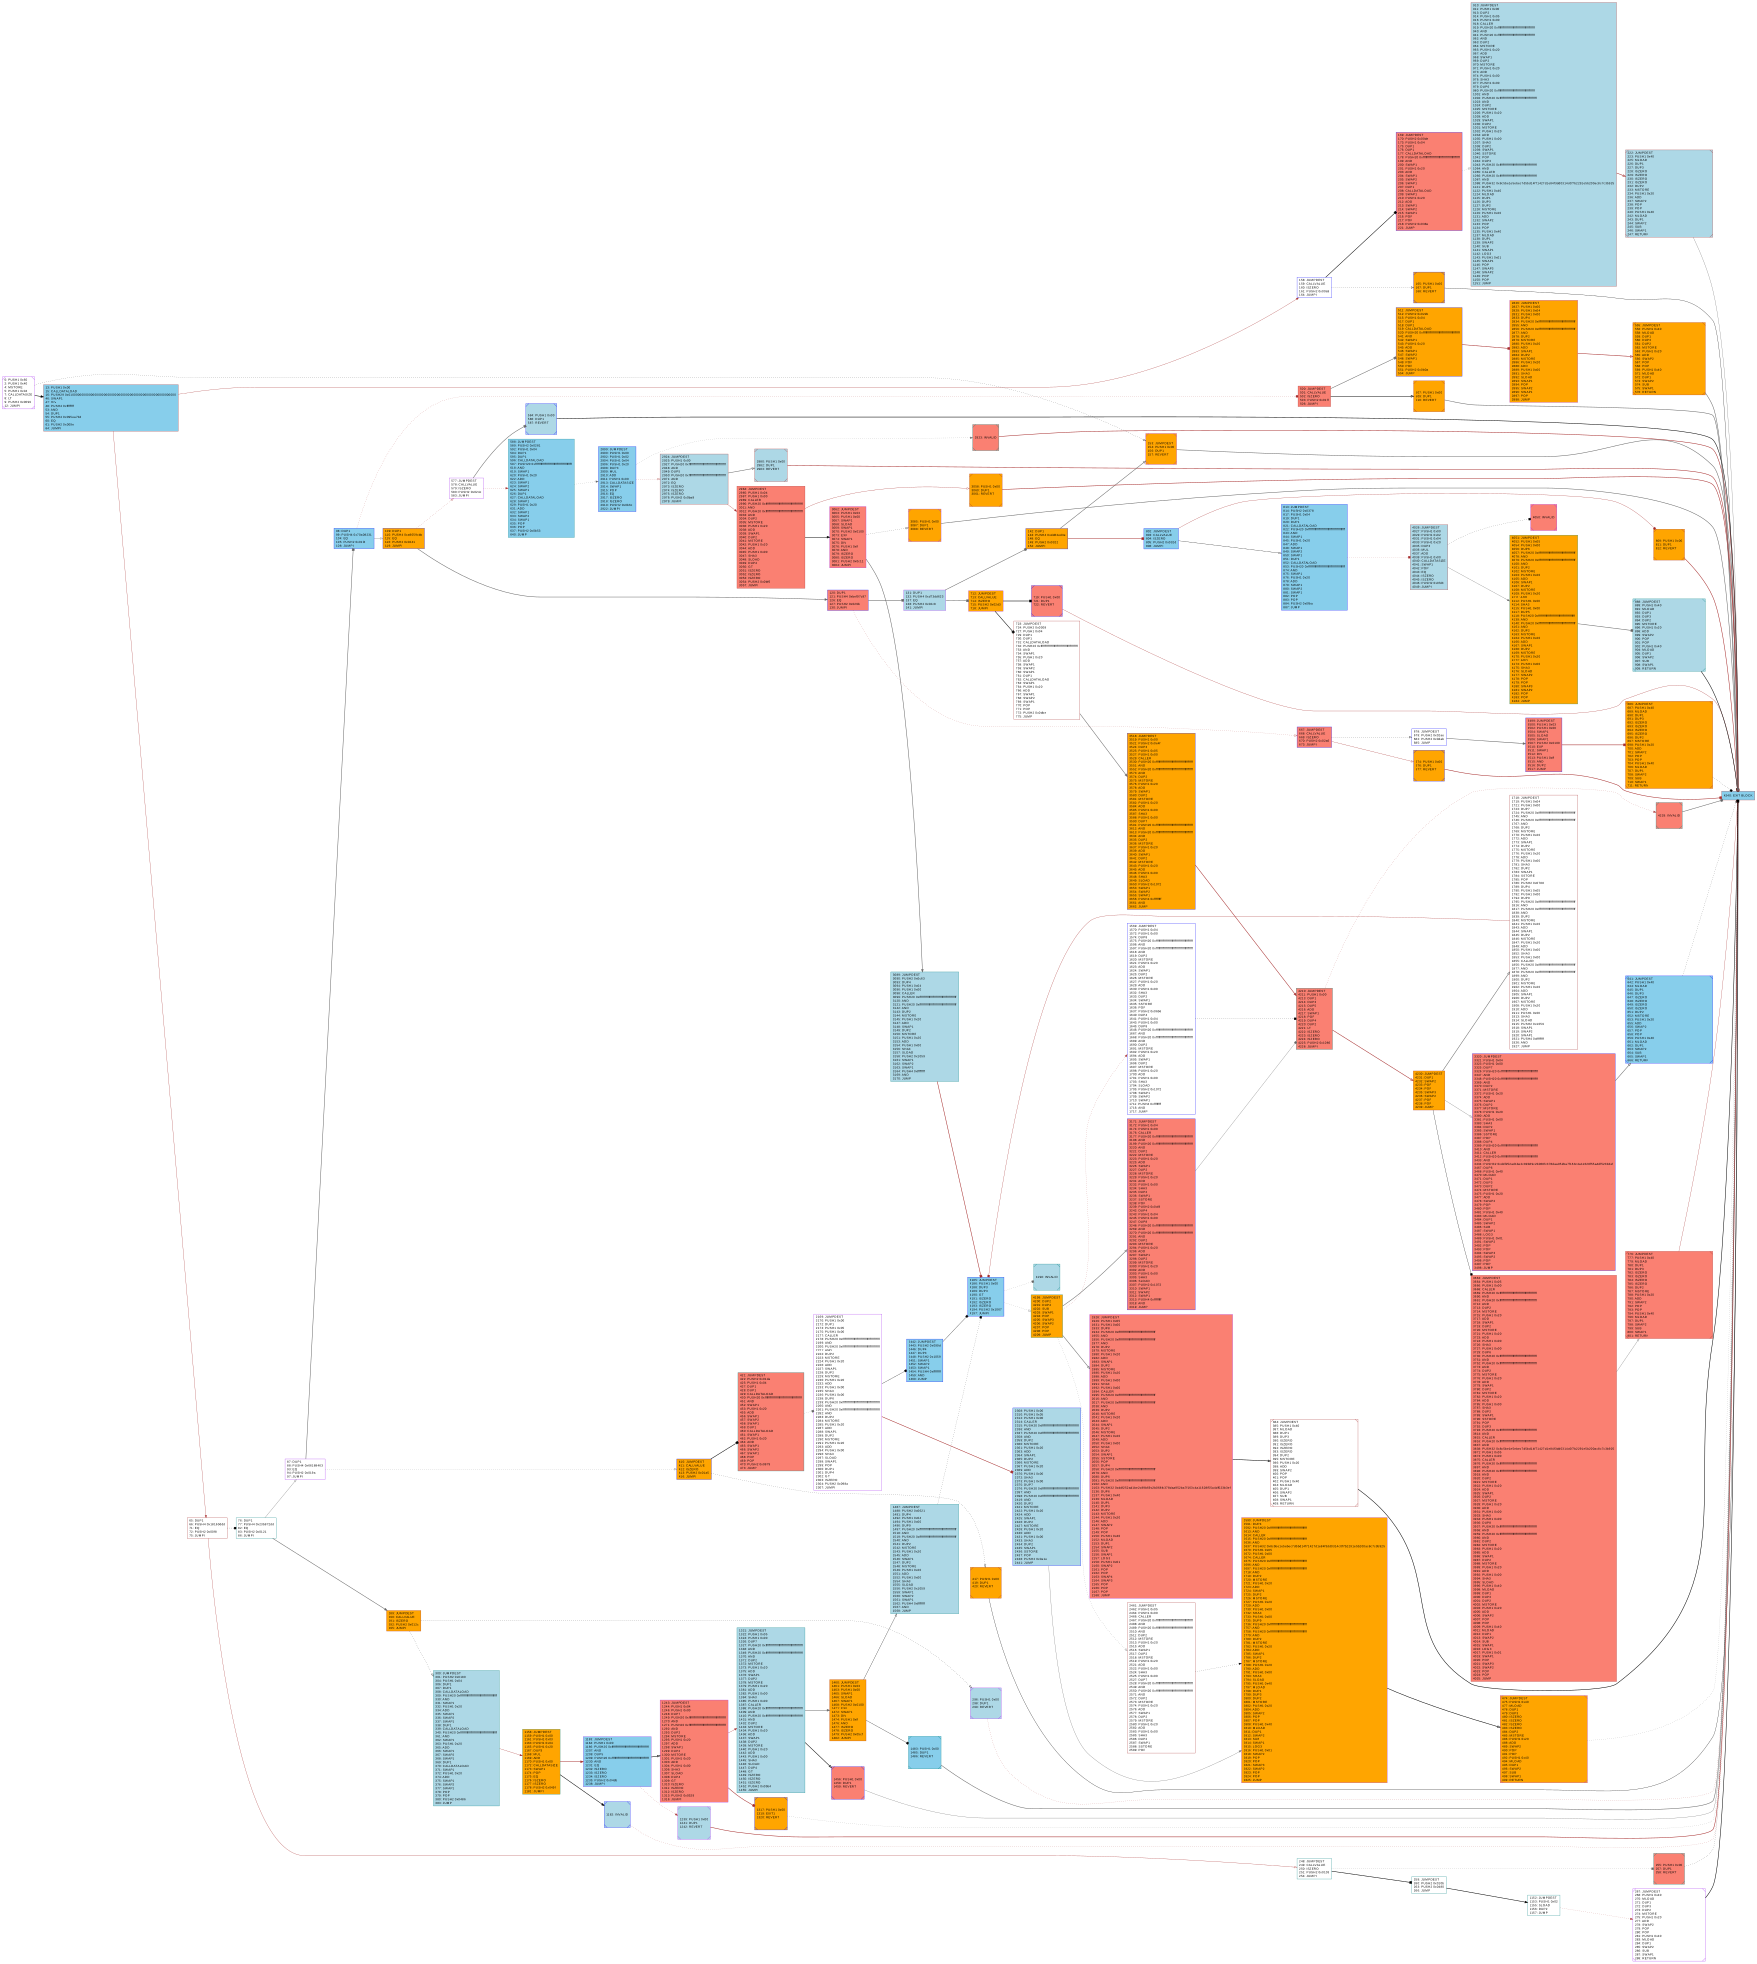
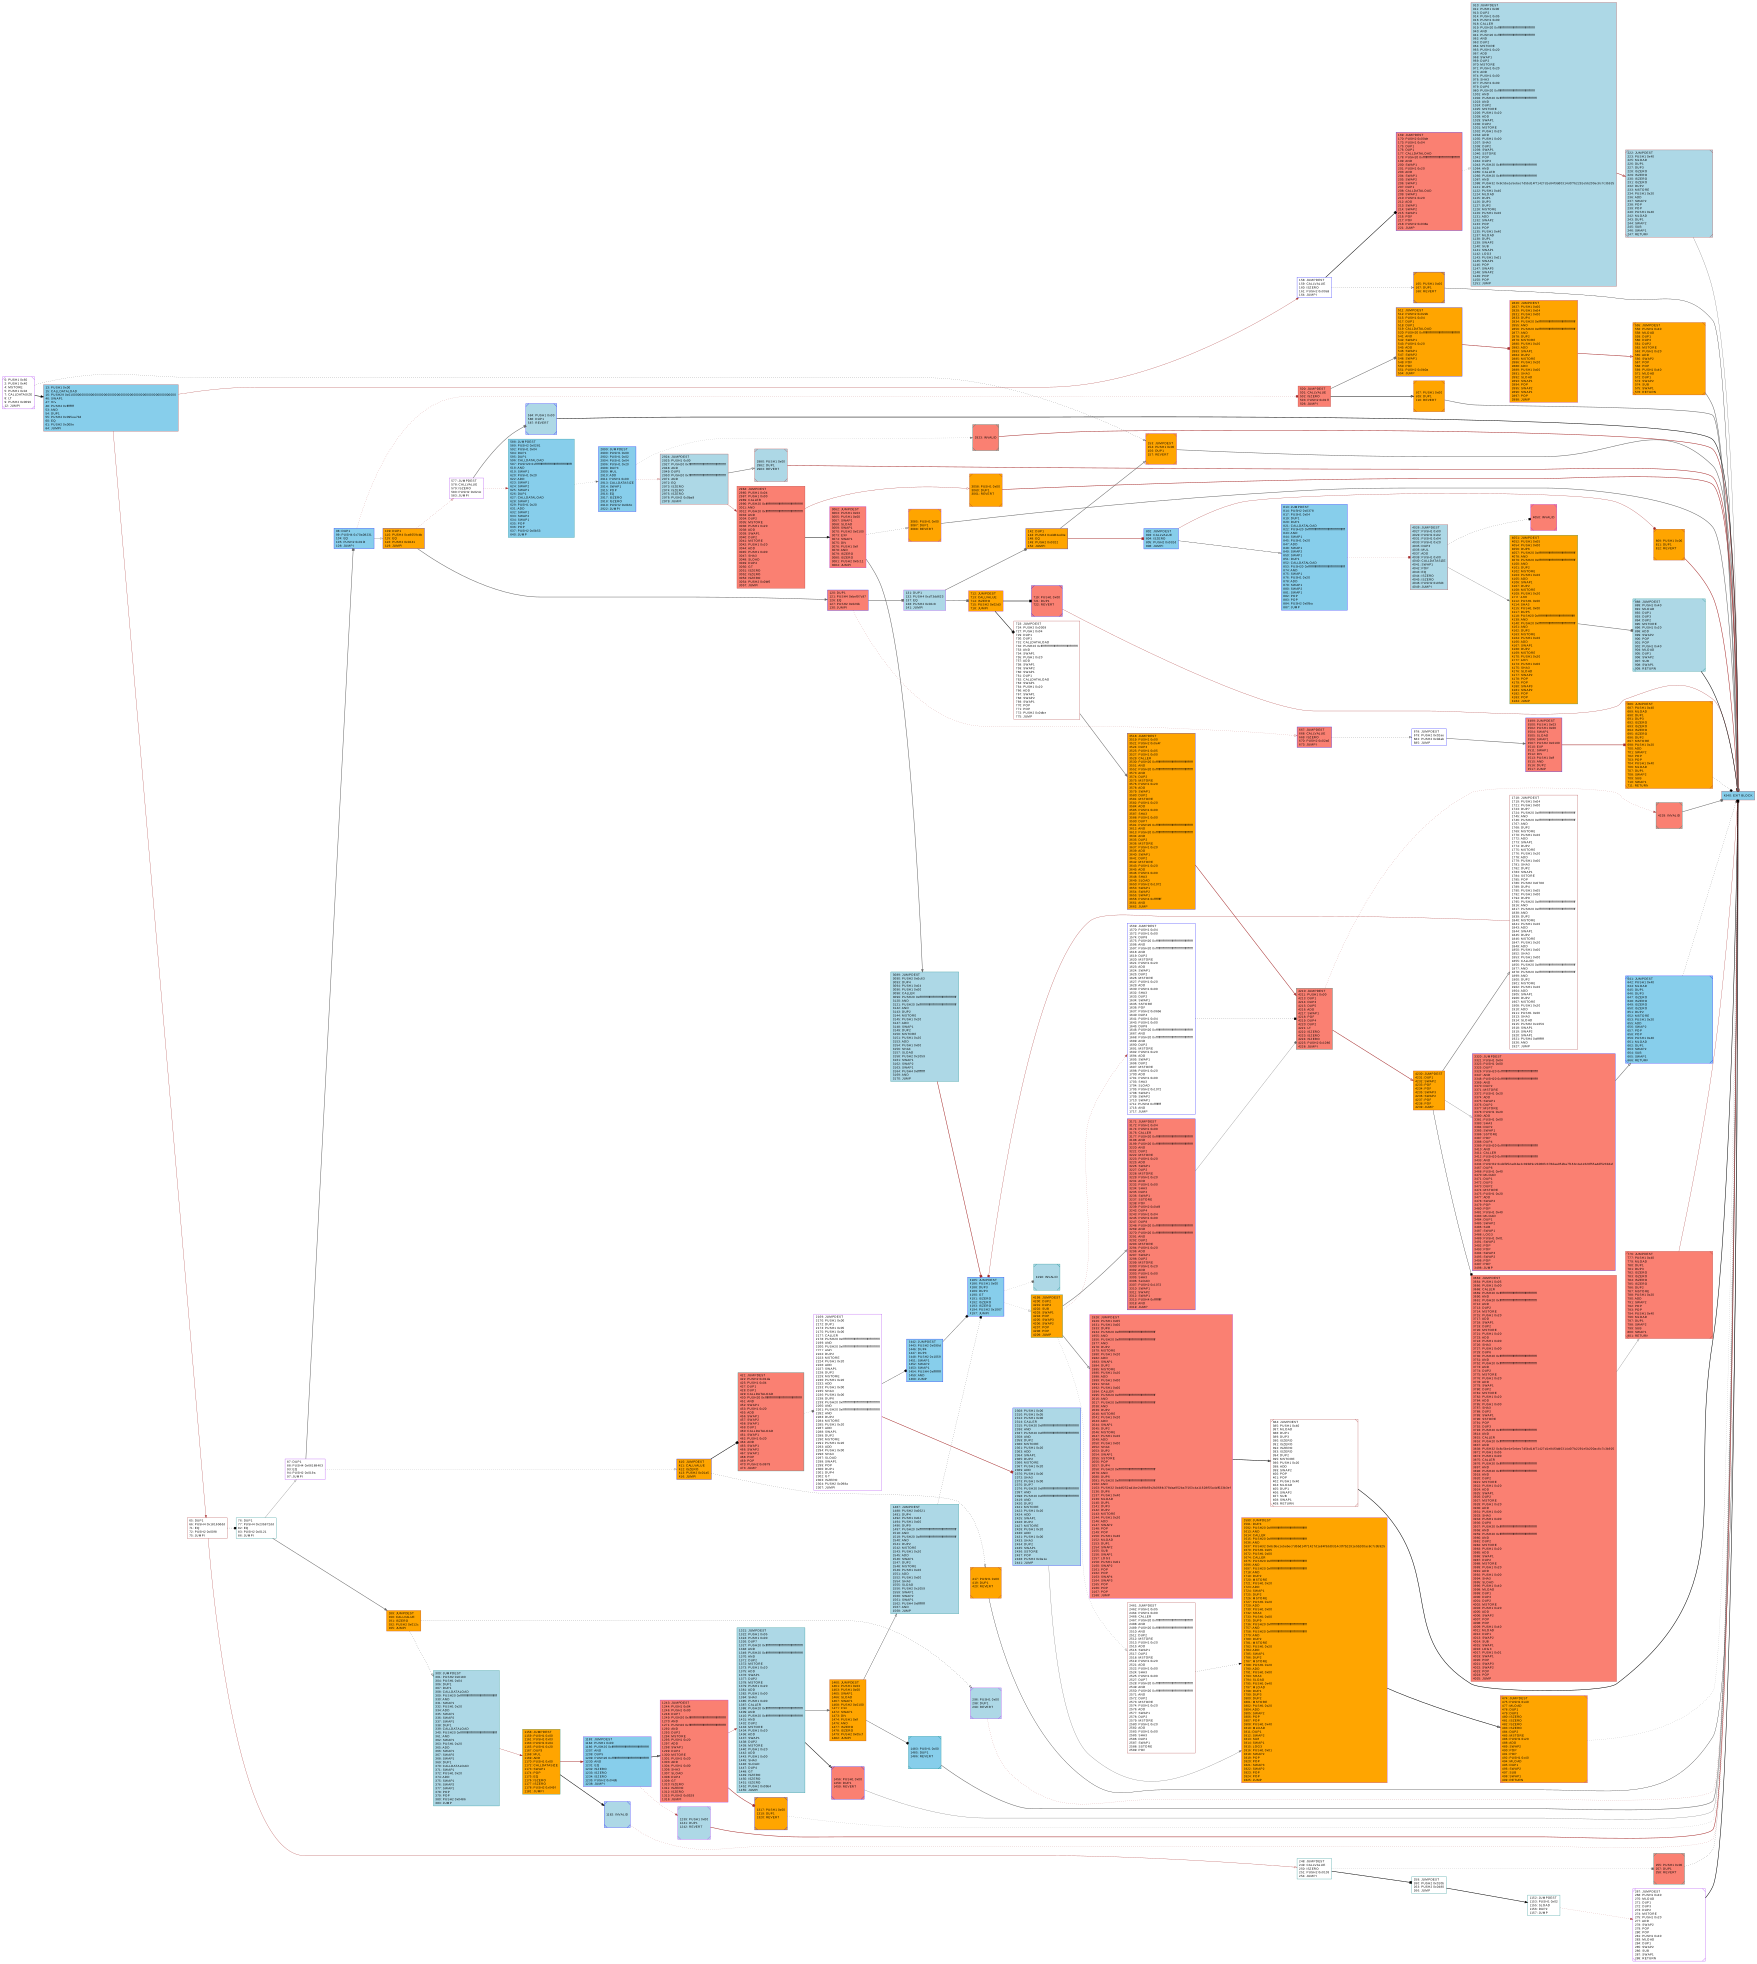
node "674: PUSH1 0x00 676: DUP1 677: REVERT": removed
node "1317: PUSH1 0x00 1319: EXIT1 1320: REVERT": label "1317: PUSH1 0x00 1319: EXIT1 1320: REVERT" -> "1317: PUSH1 0x00 1319: DUP1 1320: REVERT"
